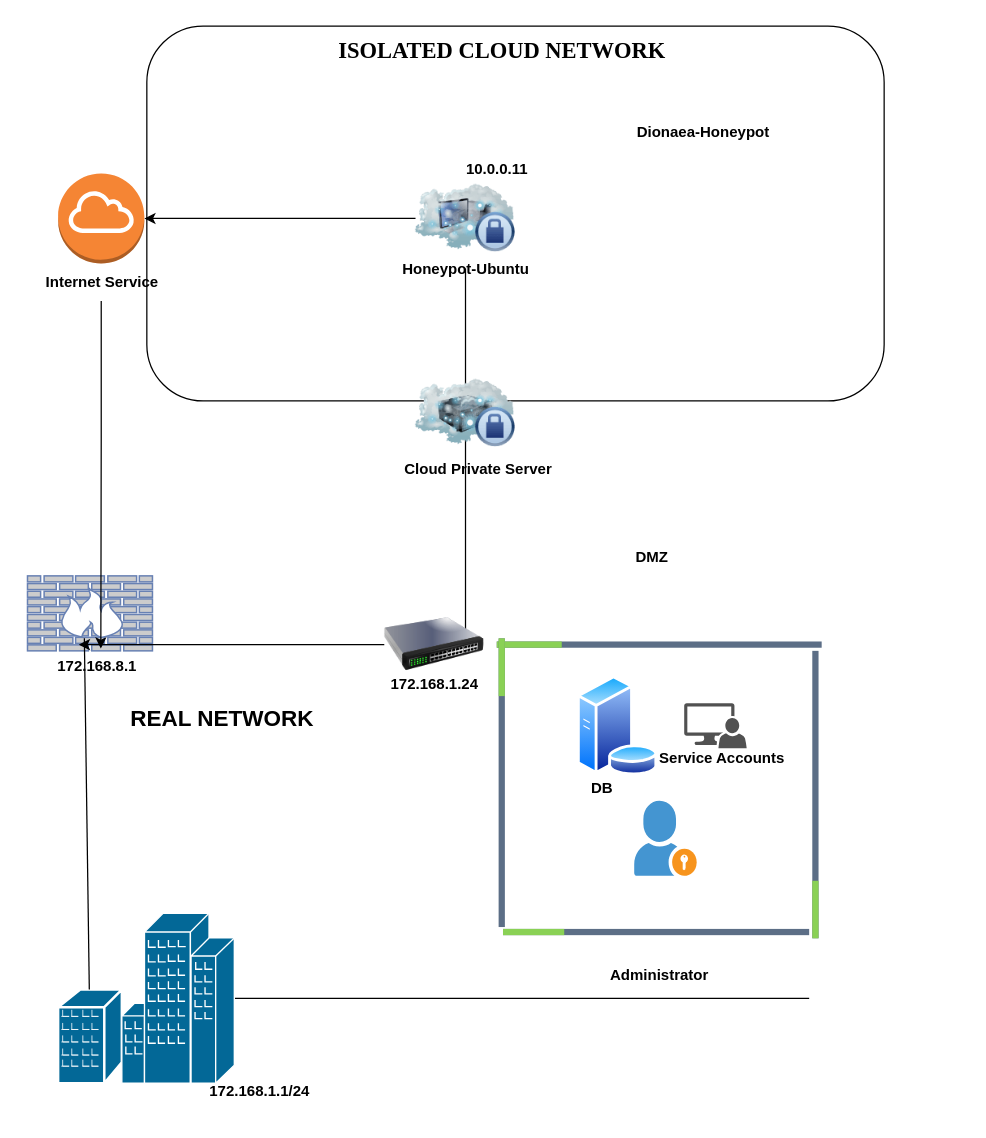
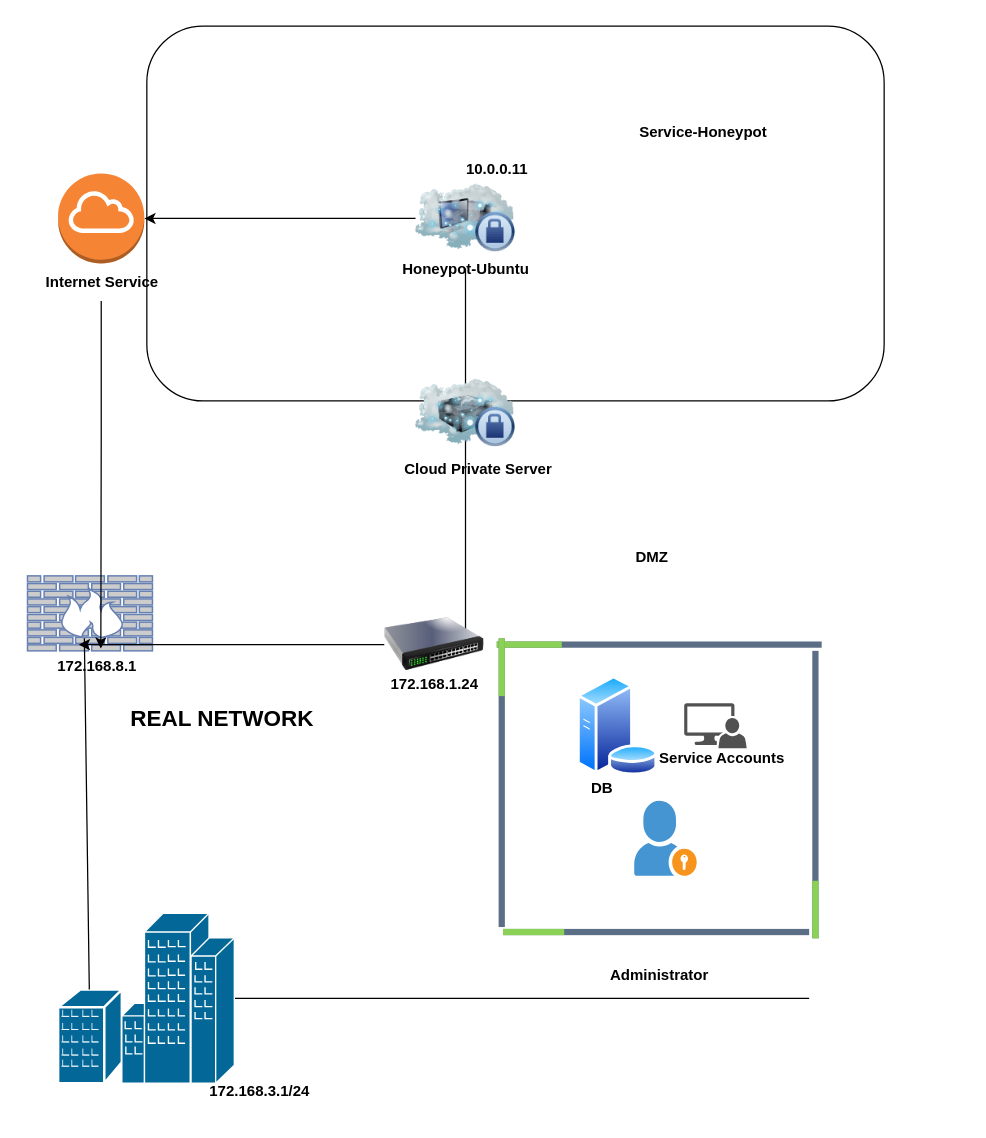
node "ISOLATED CLOUD NETWORK": removed
node "Dionaea-Honeypot": label "Dionaea-Honeypot" -> "Service-Honeypot"
node "172.168.1.1/24": label "172.168.1.1/24" -> "172.168.3.1/24"
